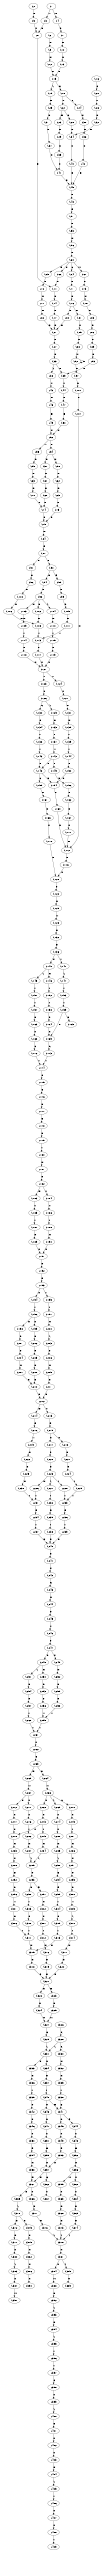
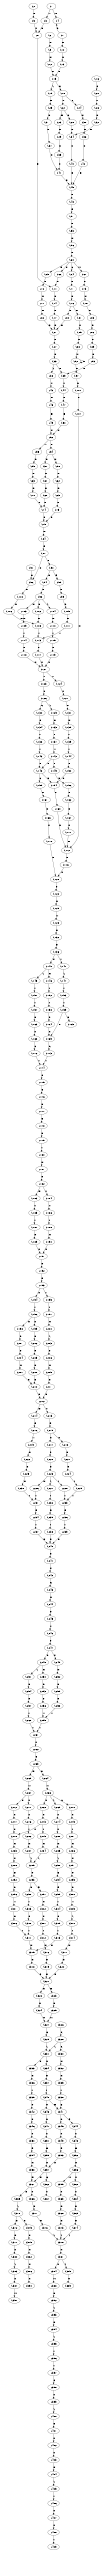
edge "S4" -> "S7": reversed
edge "S87" -> "S91": now "S87" -> "S96"
